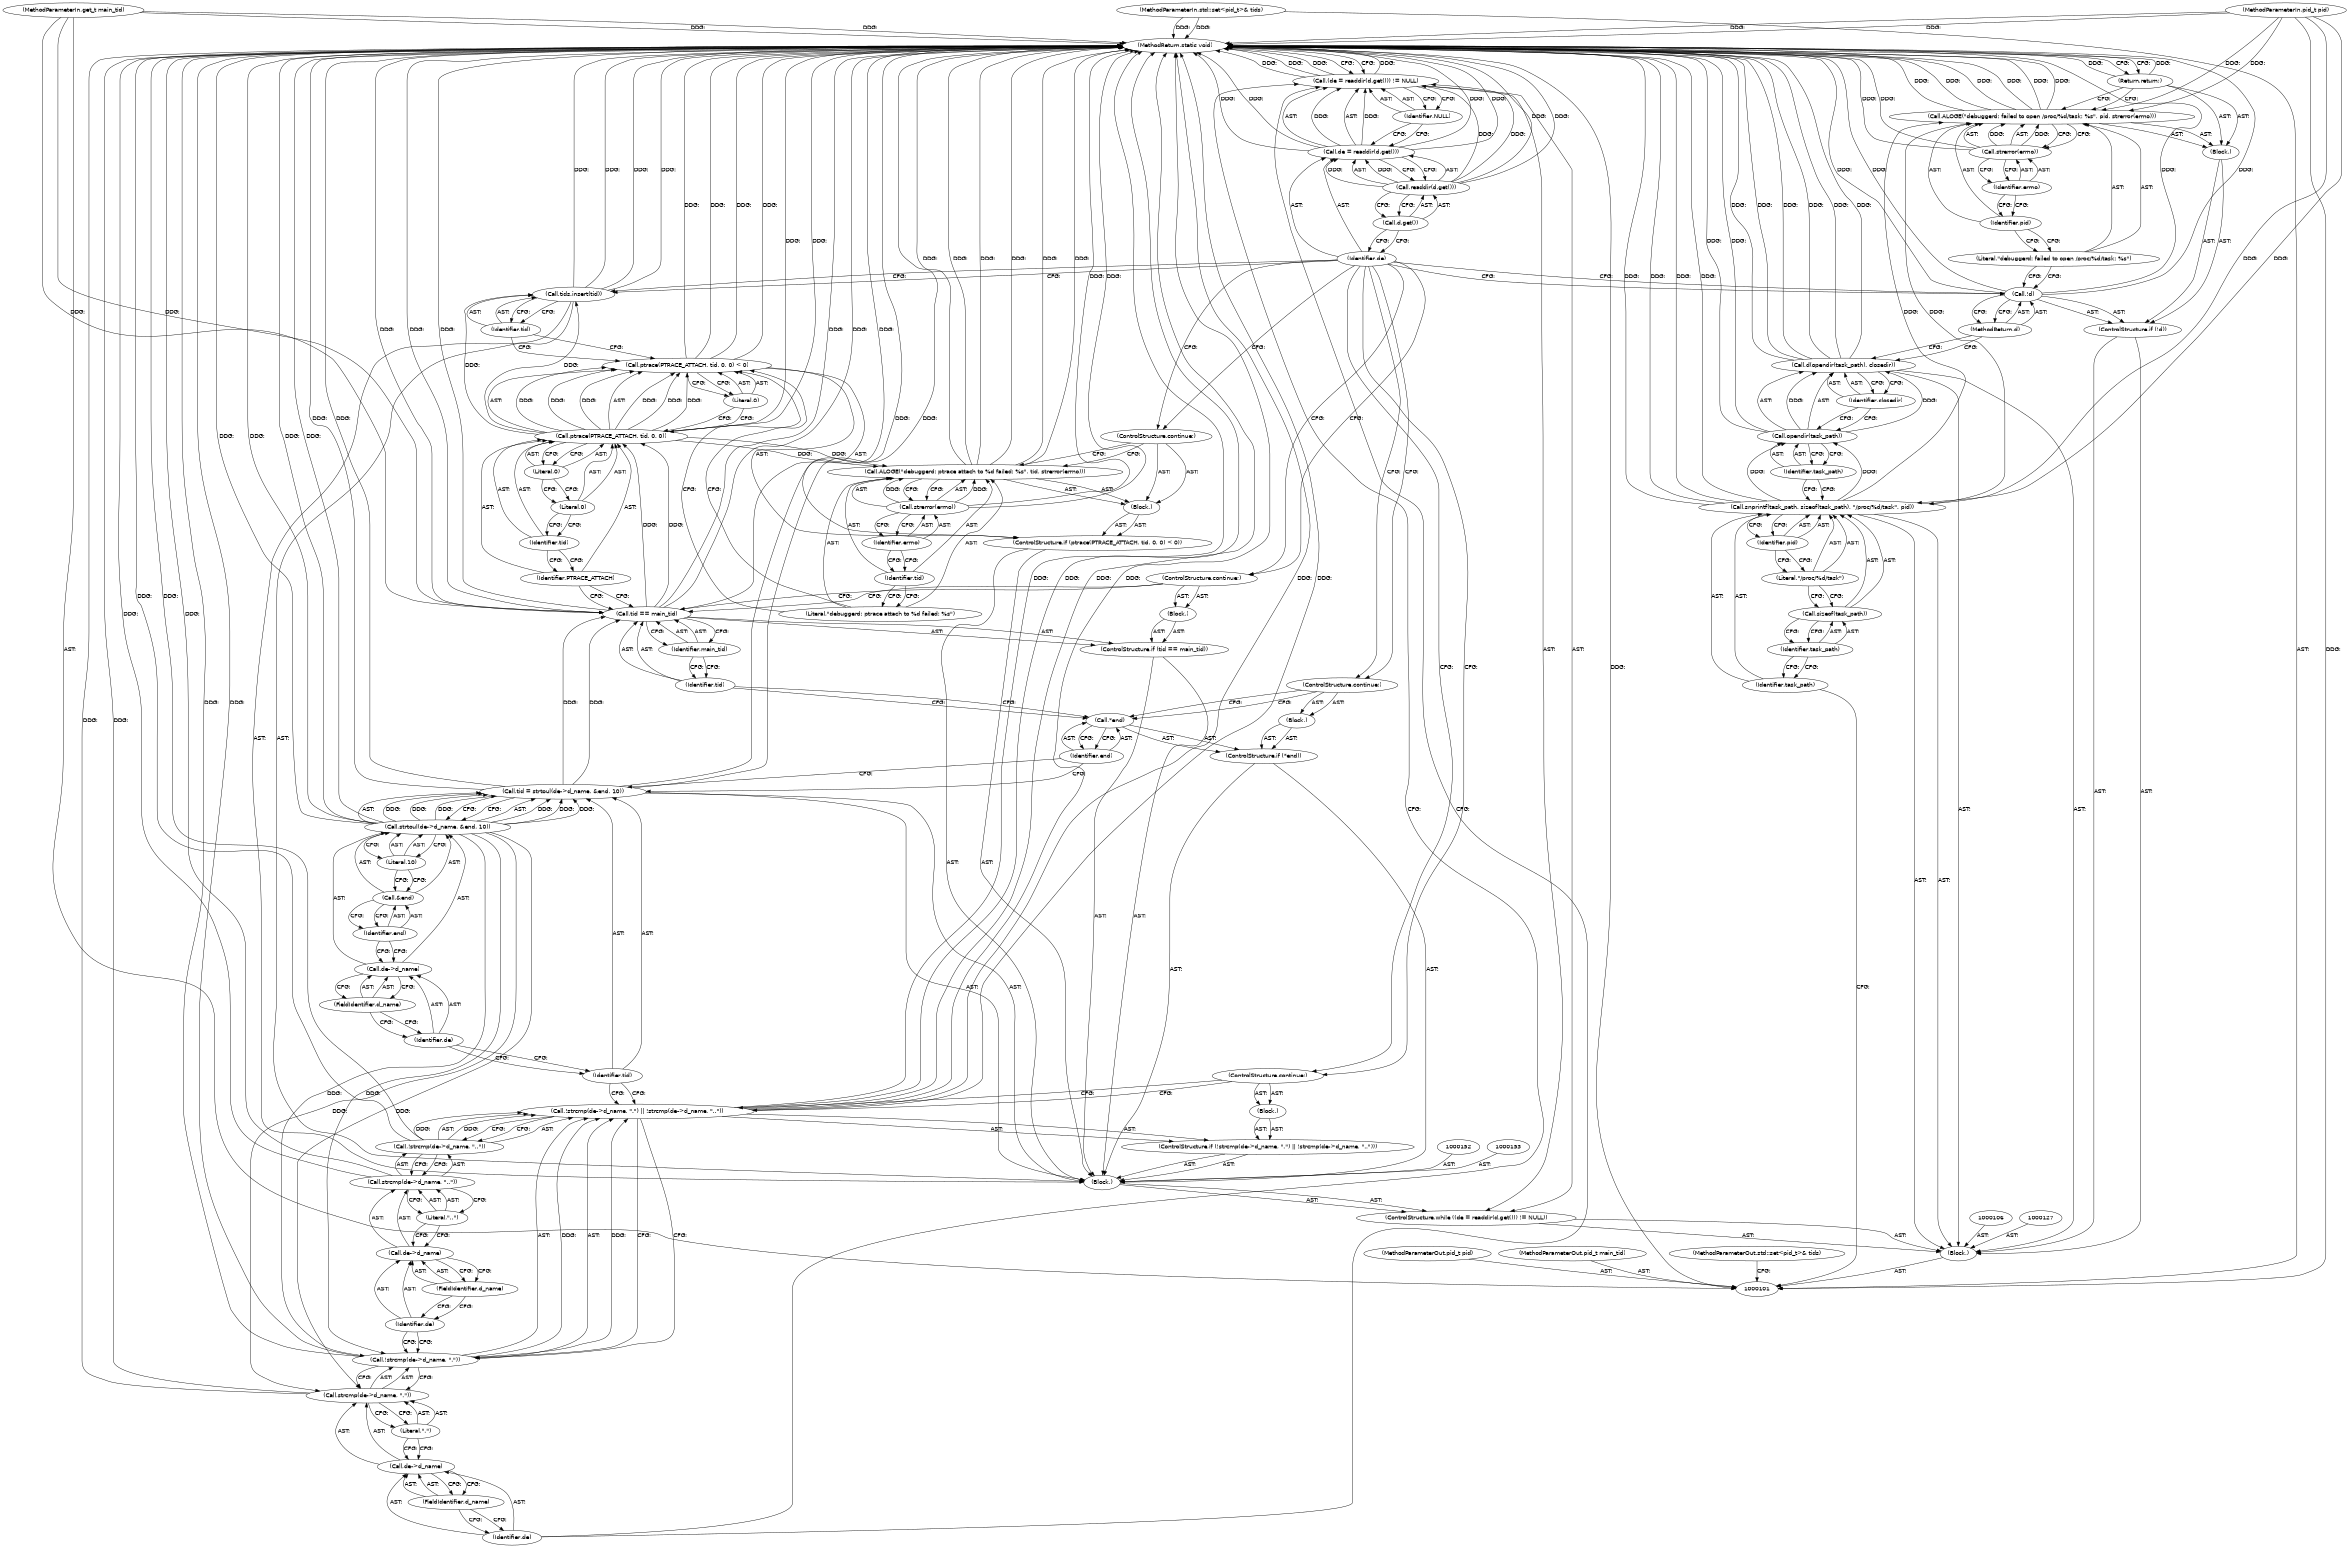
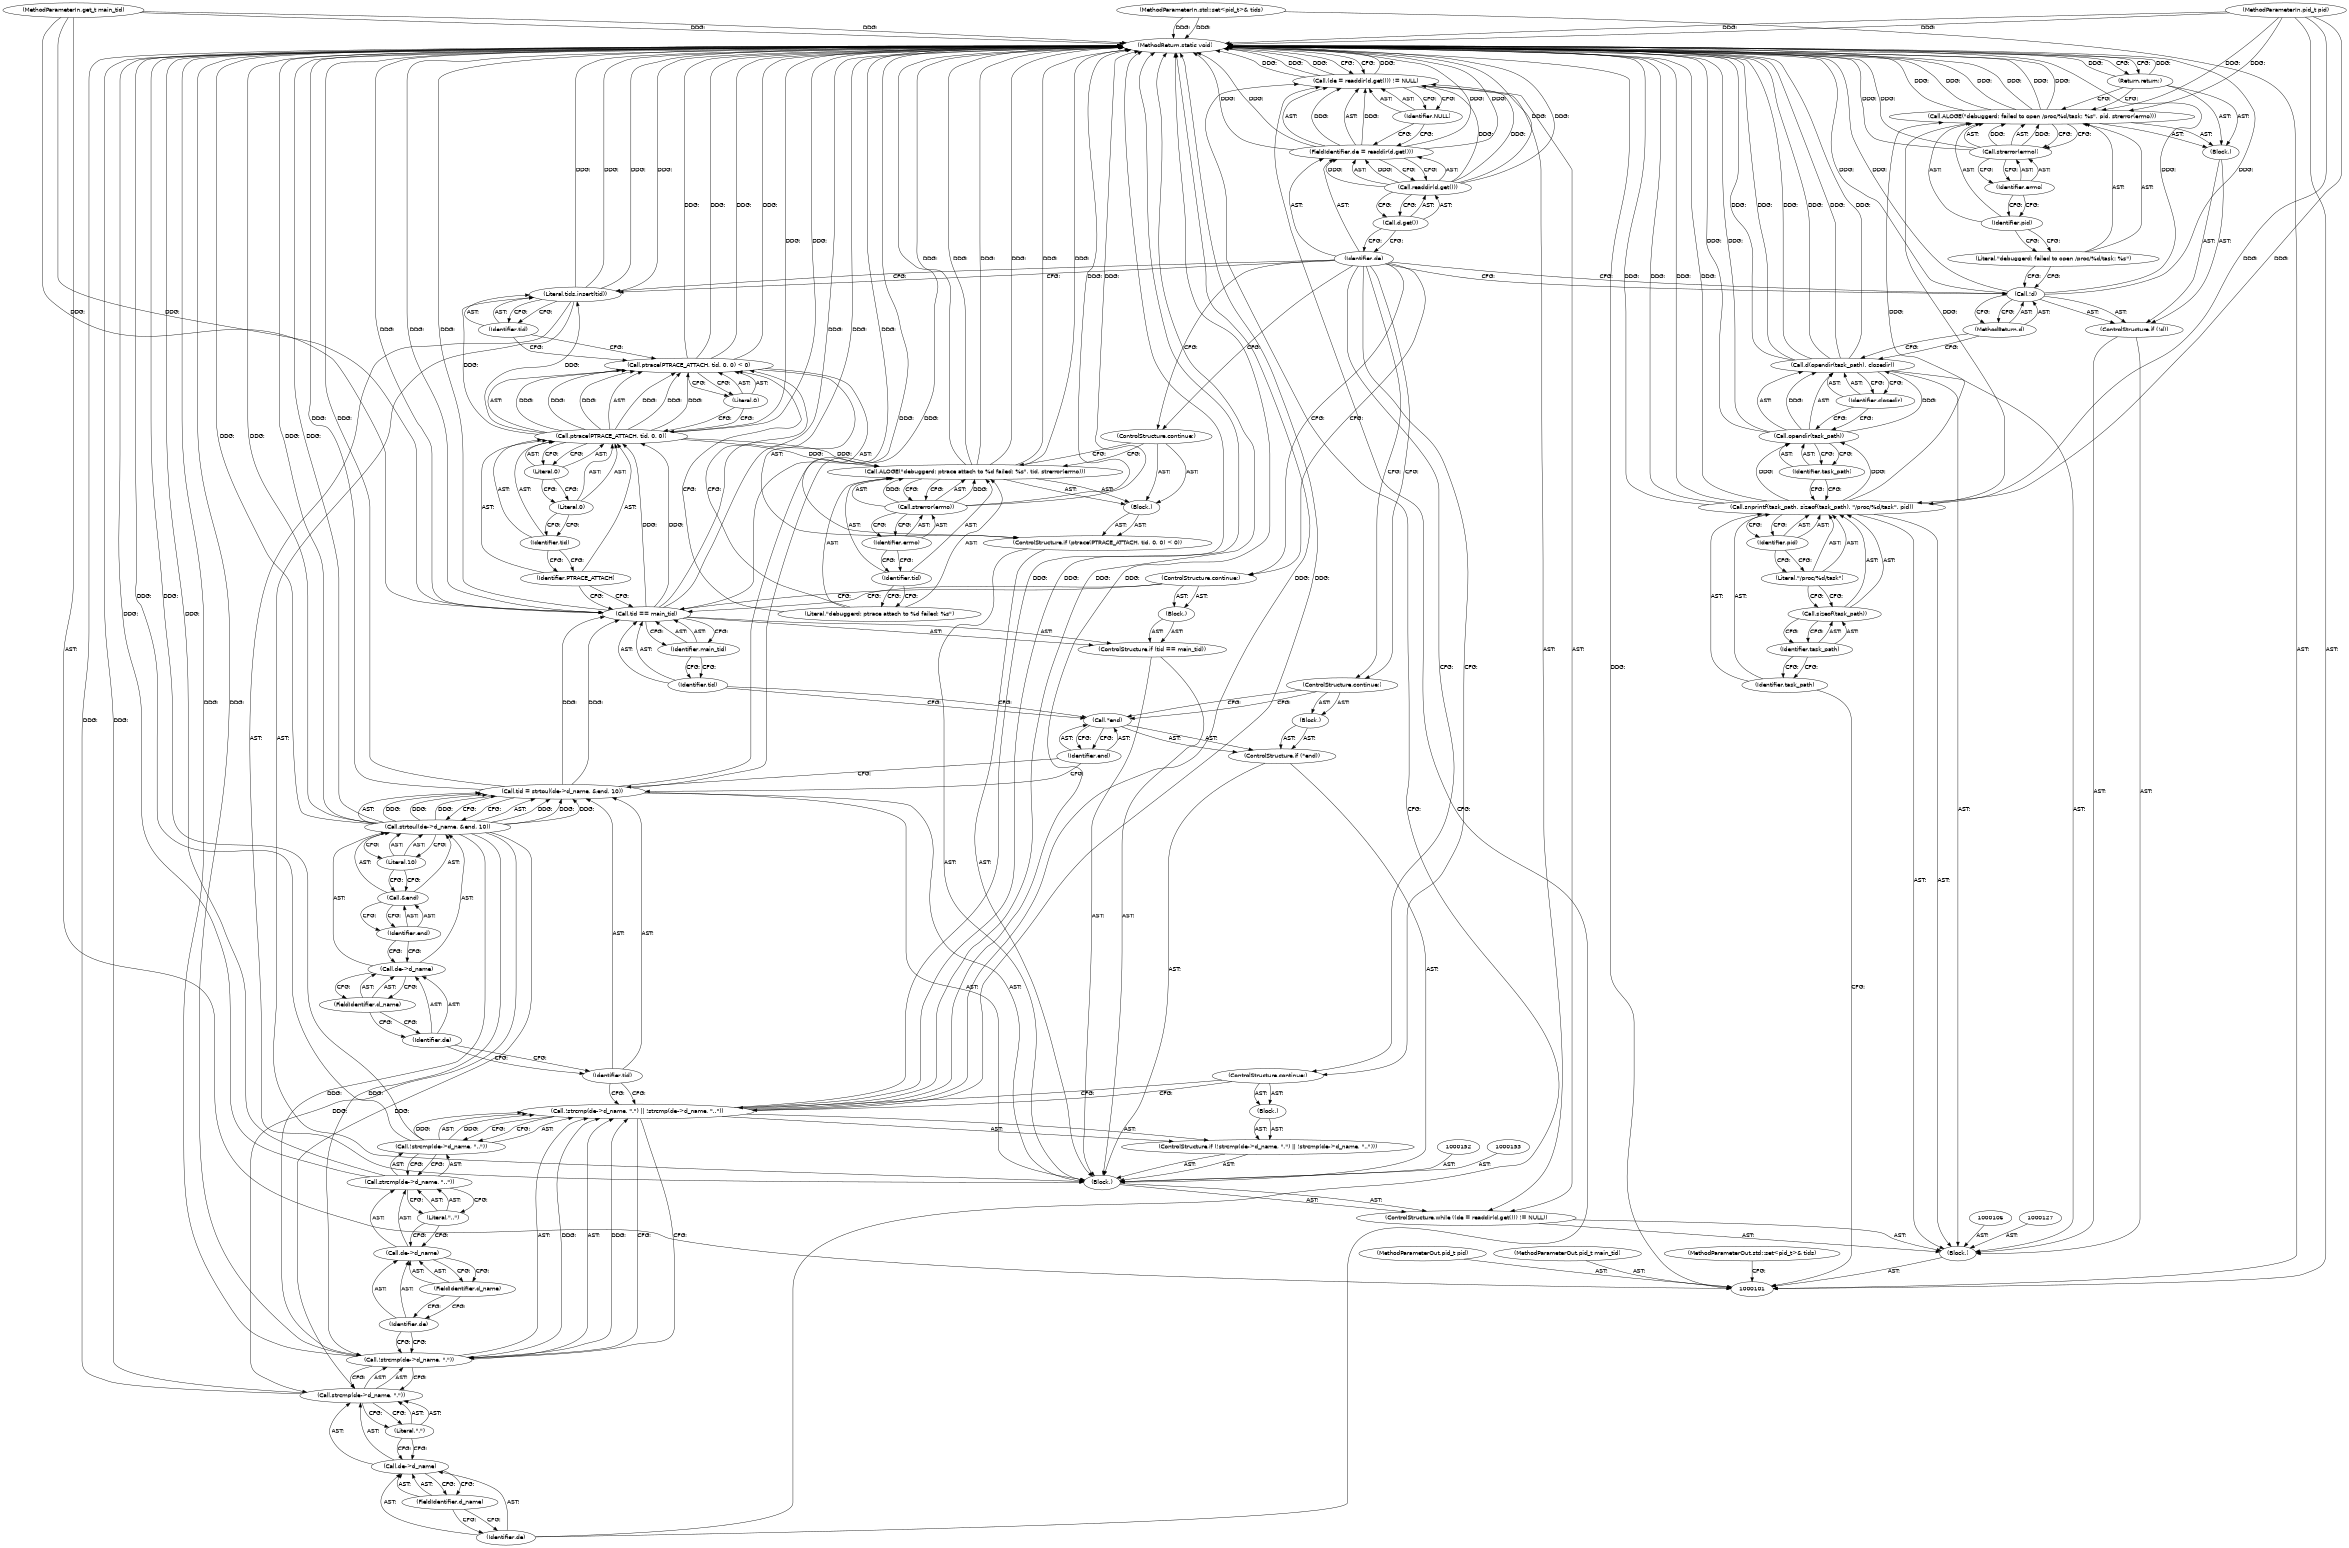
node "(Call,de = readdir(d.get()))": label "(Call,de = readdir(d.get()))" -> "(FieldIdentifier,de = readdir(d.get()))"
node "(Call,tids.insert(tid))": label "(Call,tids.insert(tid))" -> "(Literal,tids.insert(tid))"
edge "(MethodParameterIn,pid_t pid)" -> "1000101": label "DDG: " -> "AST: "
